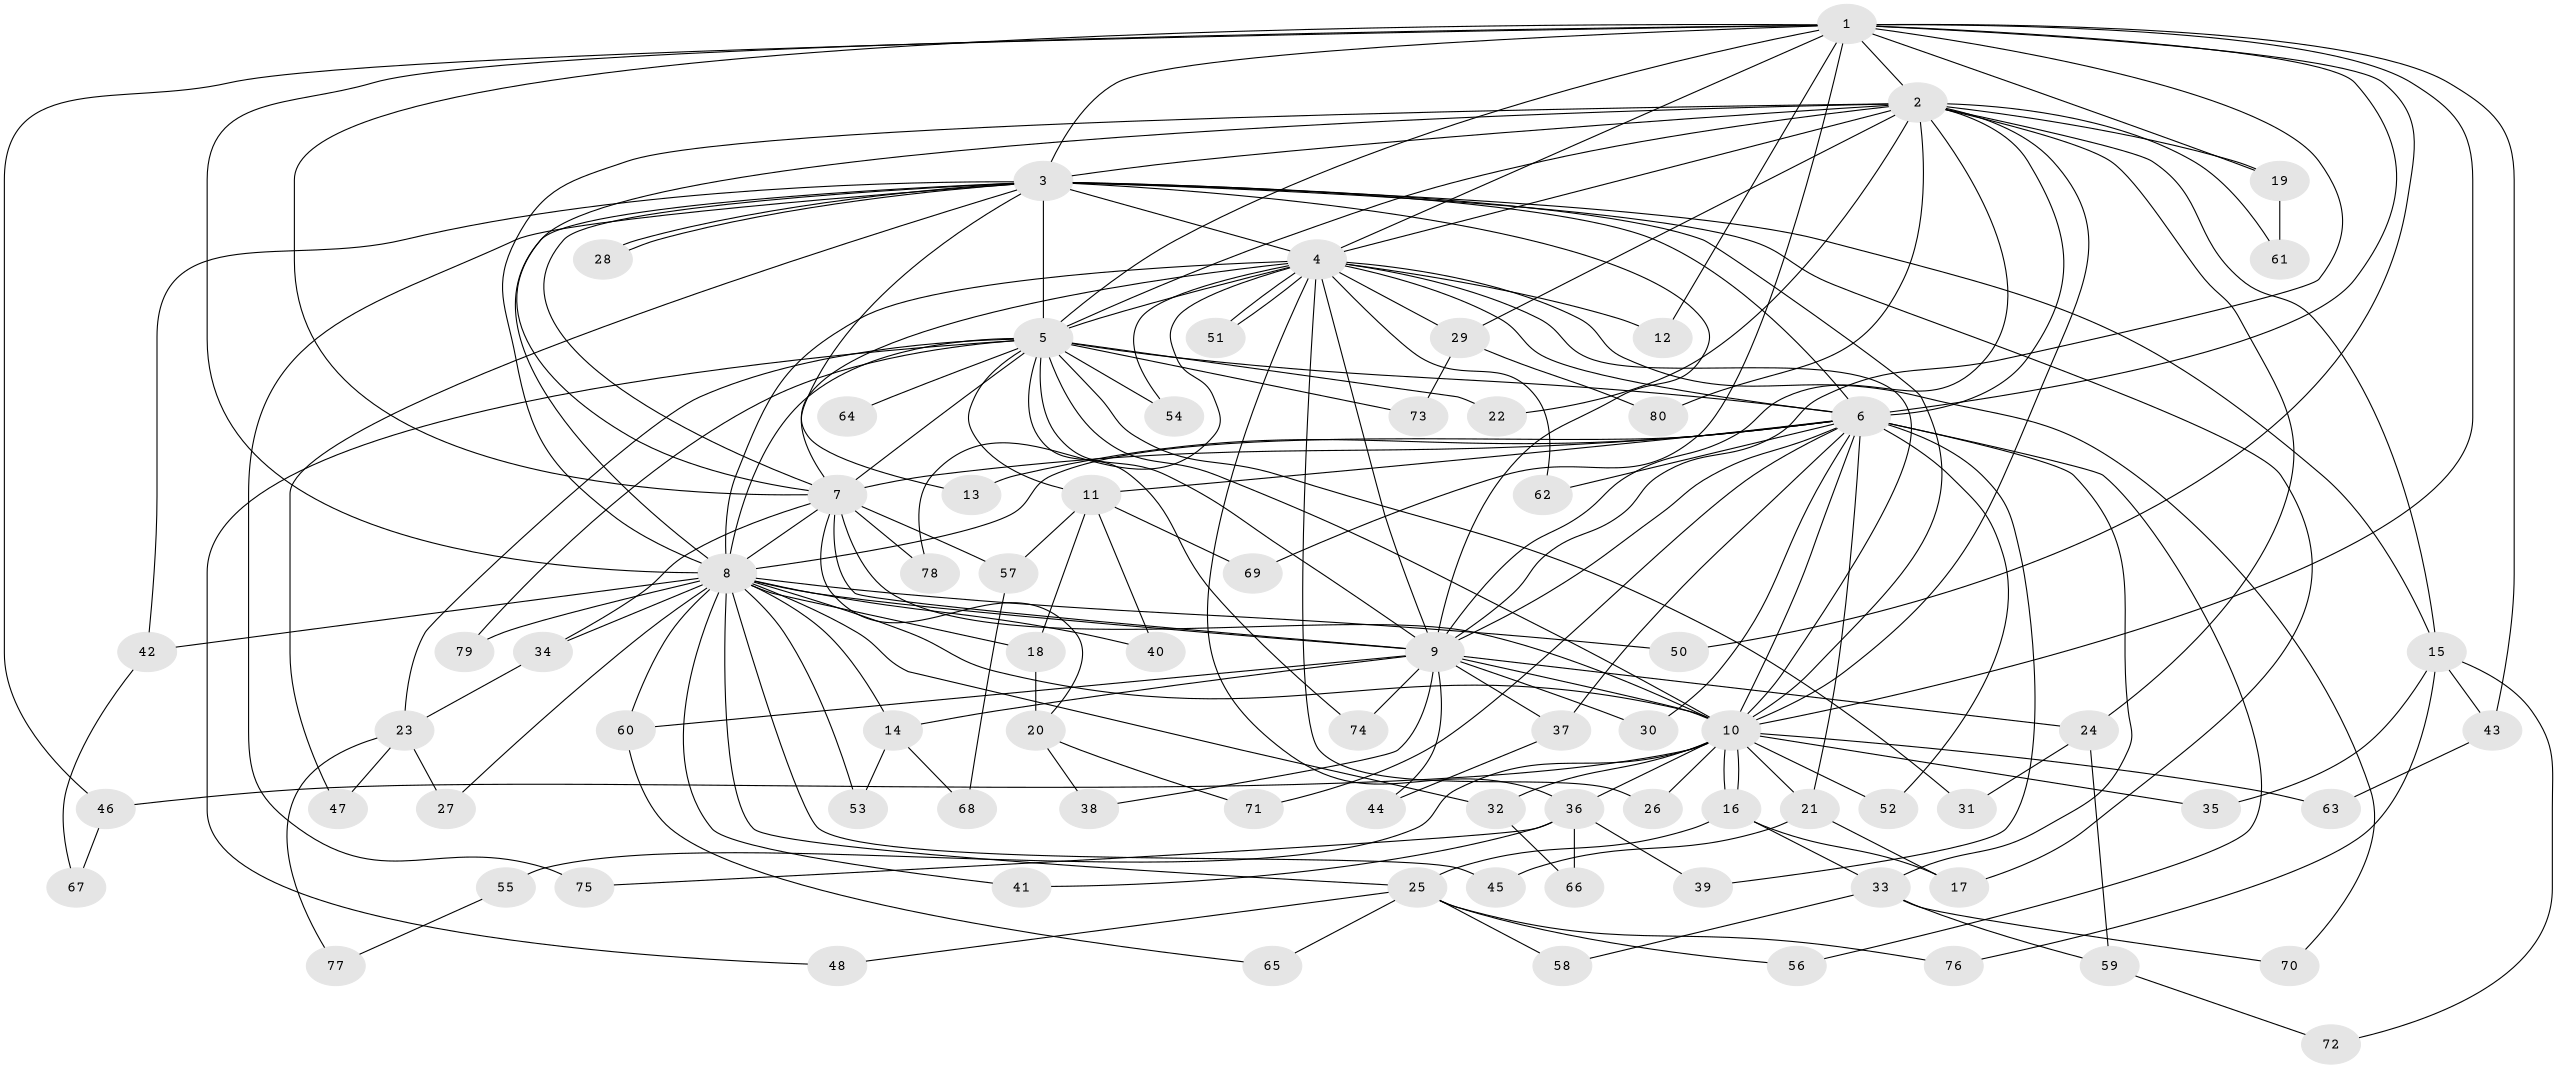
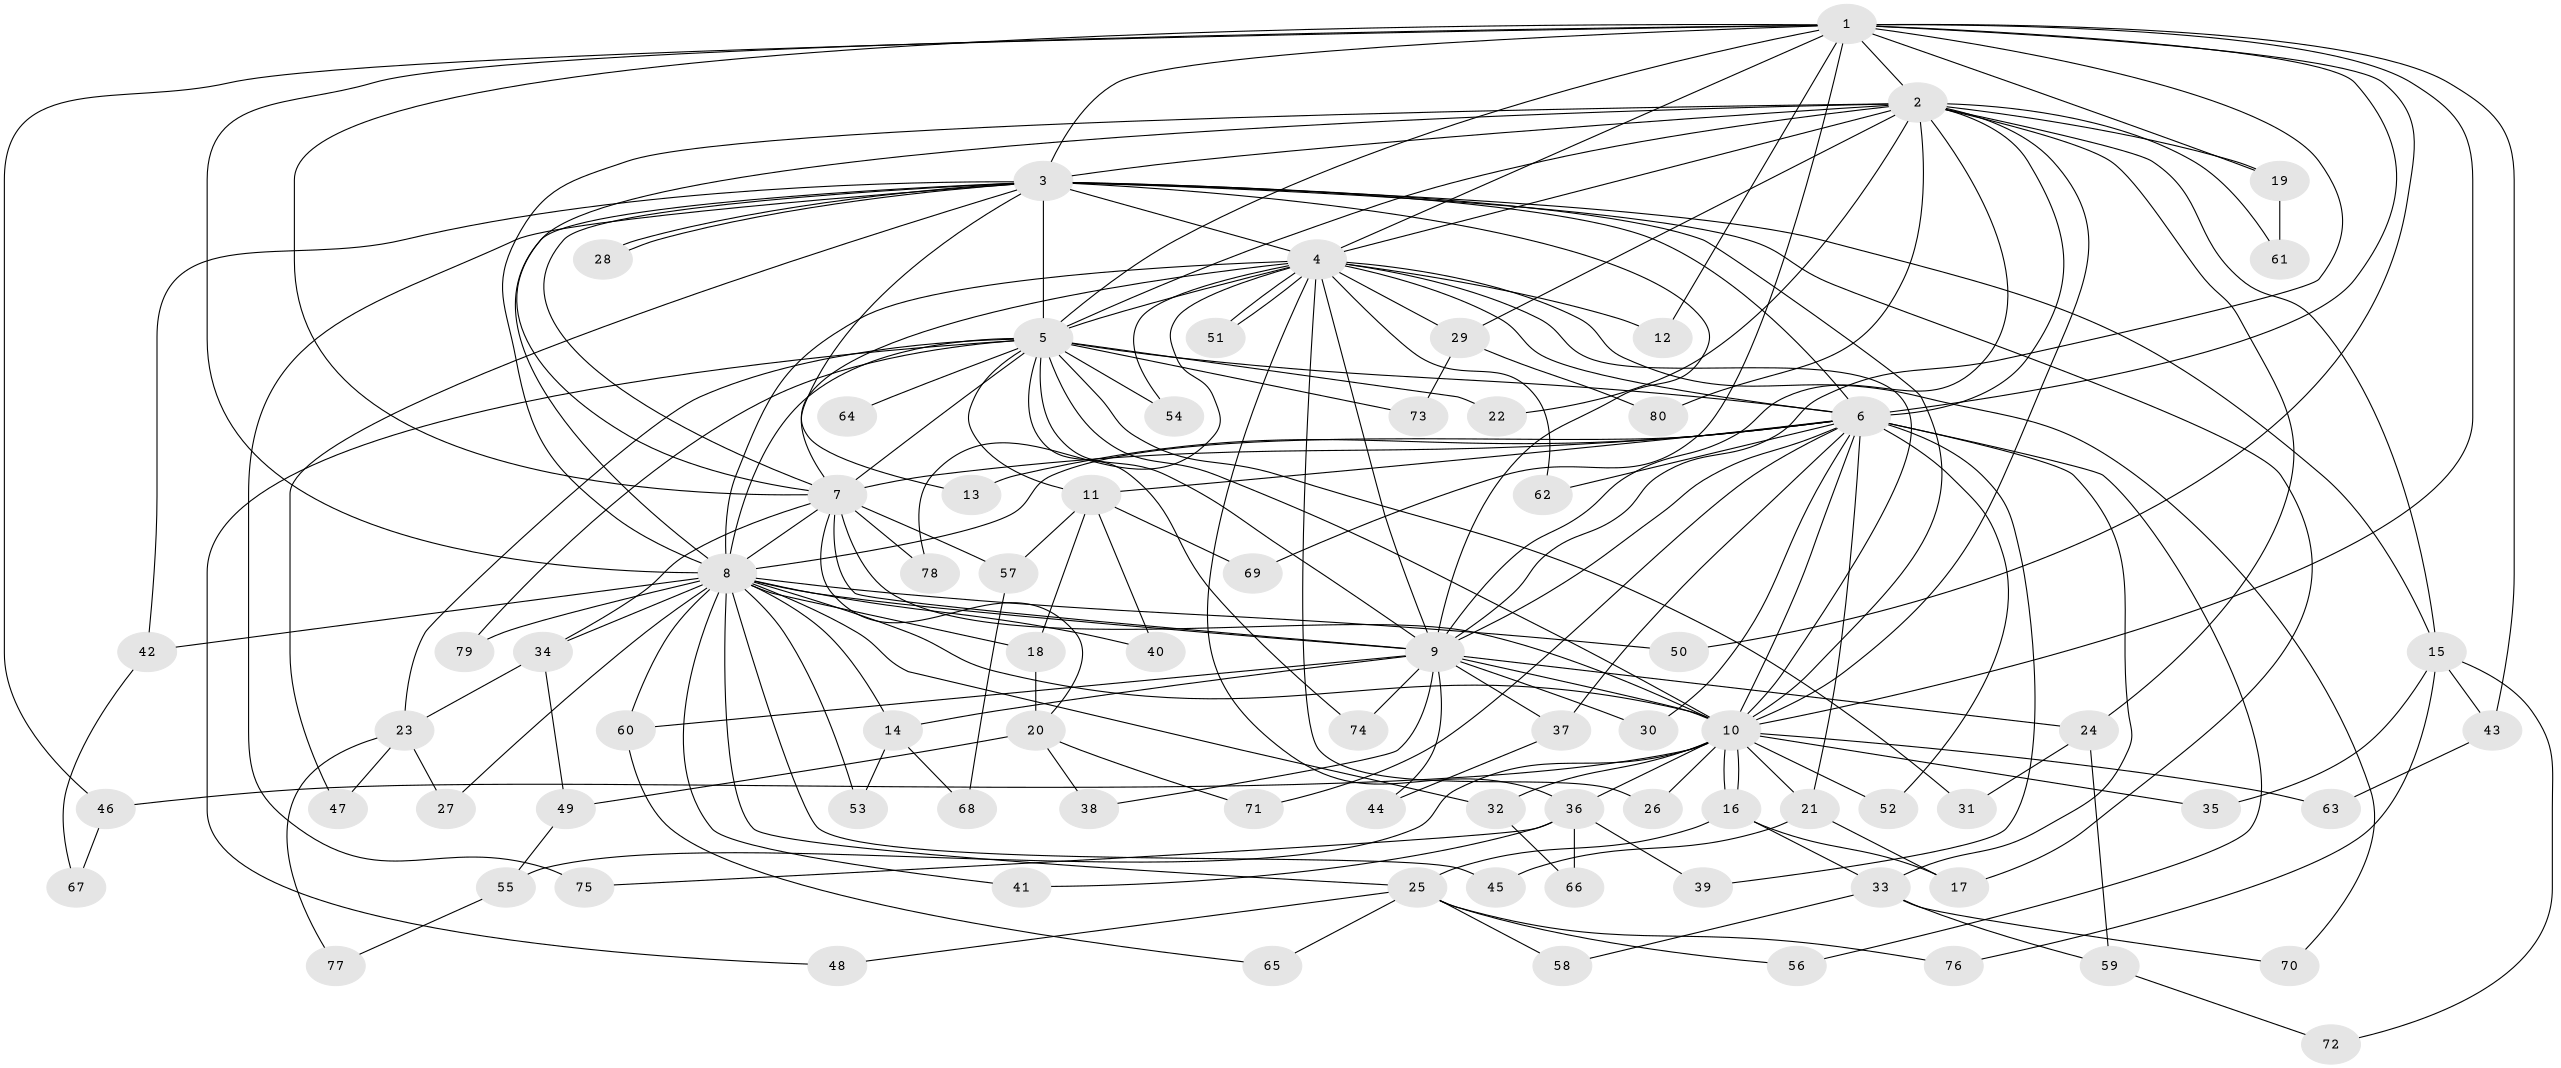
node "49": added
